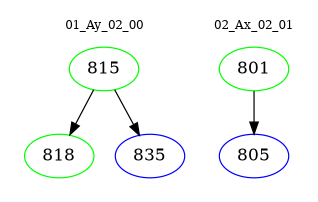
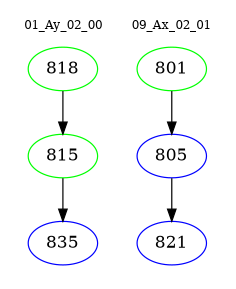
cluster "02_Ax_02_01": label "02_Ax_02_01" -> "09_Ax_02_01"
edge "815" -> "818": reversed
node "821": added
